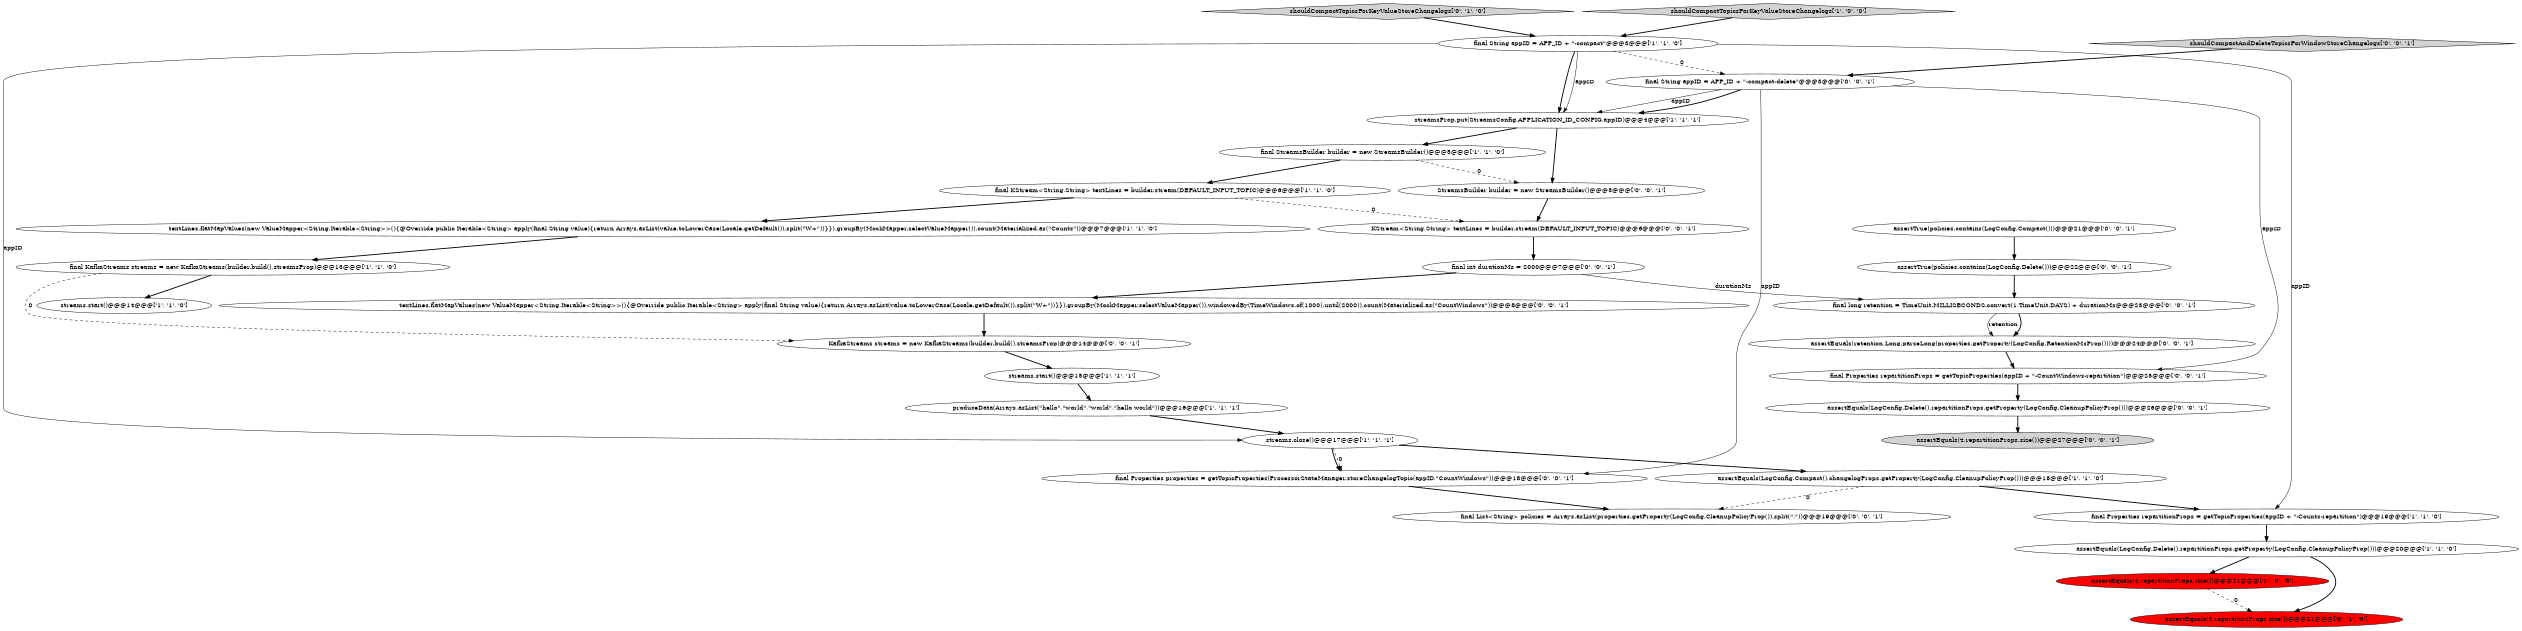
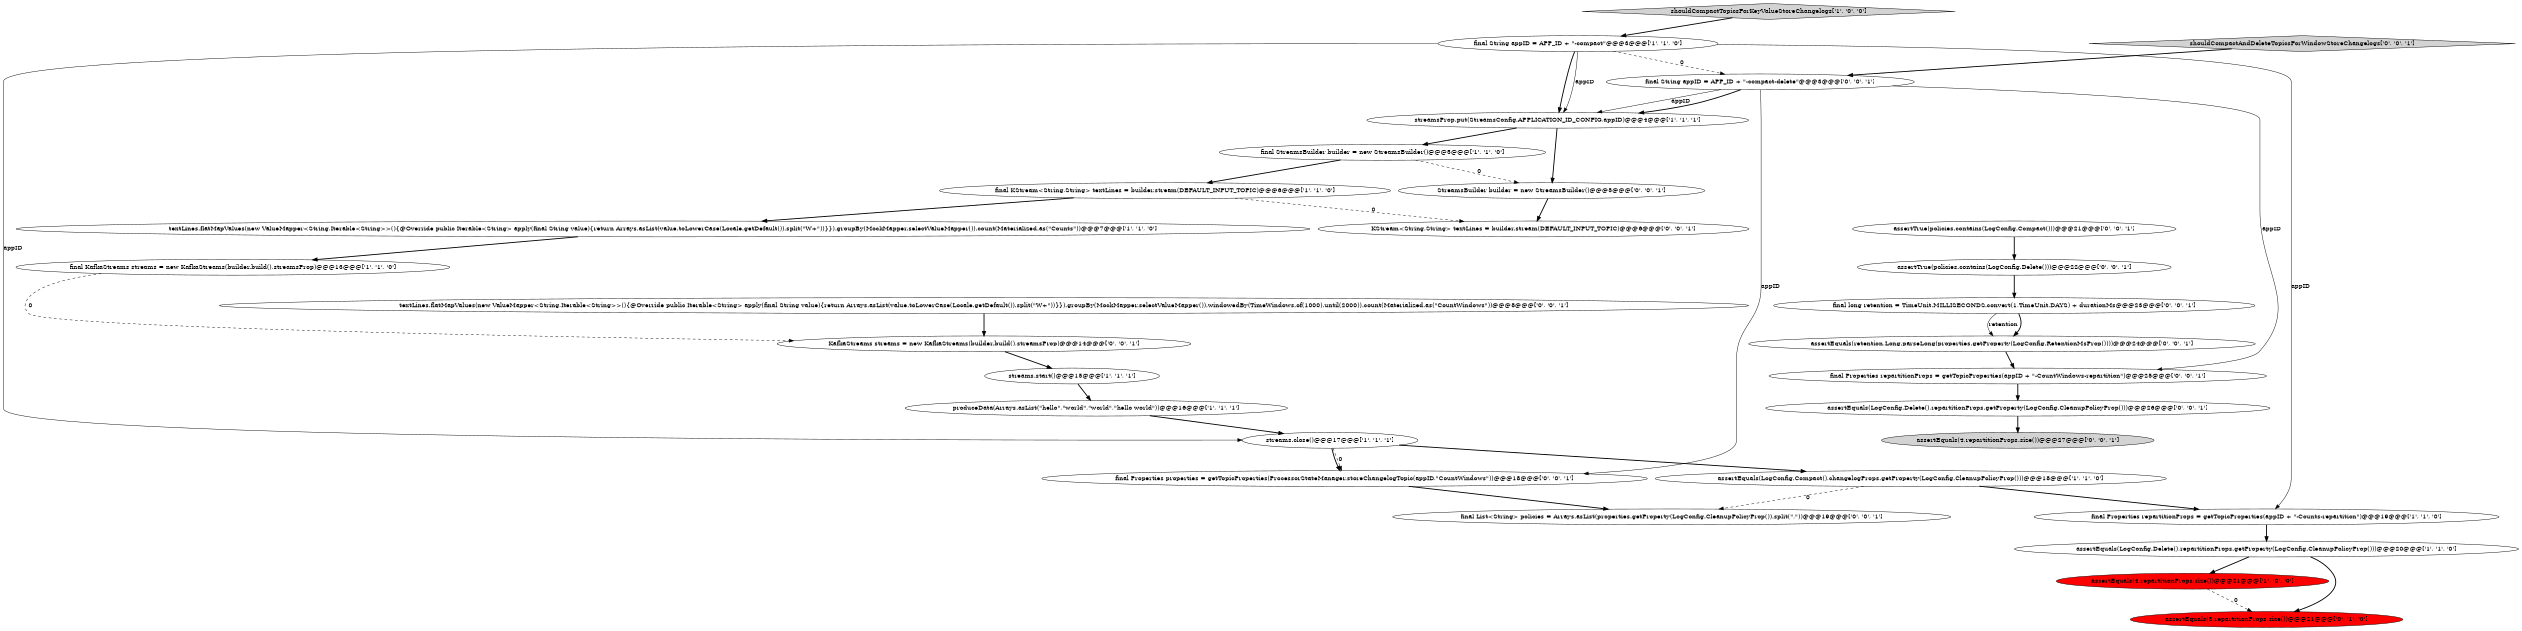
node "shouldCompactTopicsForKeyValueStoreChangelogs['0', '1', '0']": removed
node "final int durationMs = 2000@@@7@@@['0', '0', '1']": removed
node "streams.start()@@@14@@@['1', '1', '0']": removed
